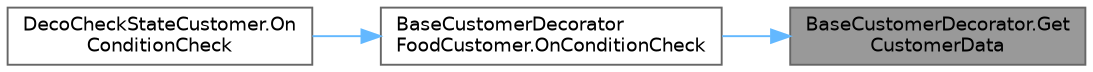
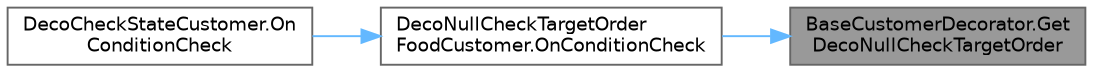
node "BaseCustomerDecorator FoodCustomer.OnConditionCheck": label "BaseCustomerDecorator FoodCustomer.OnConditionCheck" -> "DecoNullCheckTargetOrder FoodCustomer.OnConditionCheck"
node "BaseCustomerDecorator.Get CustomerData": label "BaseCustomerDecorator.Get CustomerData" -> "BaseCustomerDecorator.Get DecoNullCheckTargetOrder"
